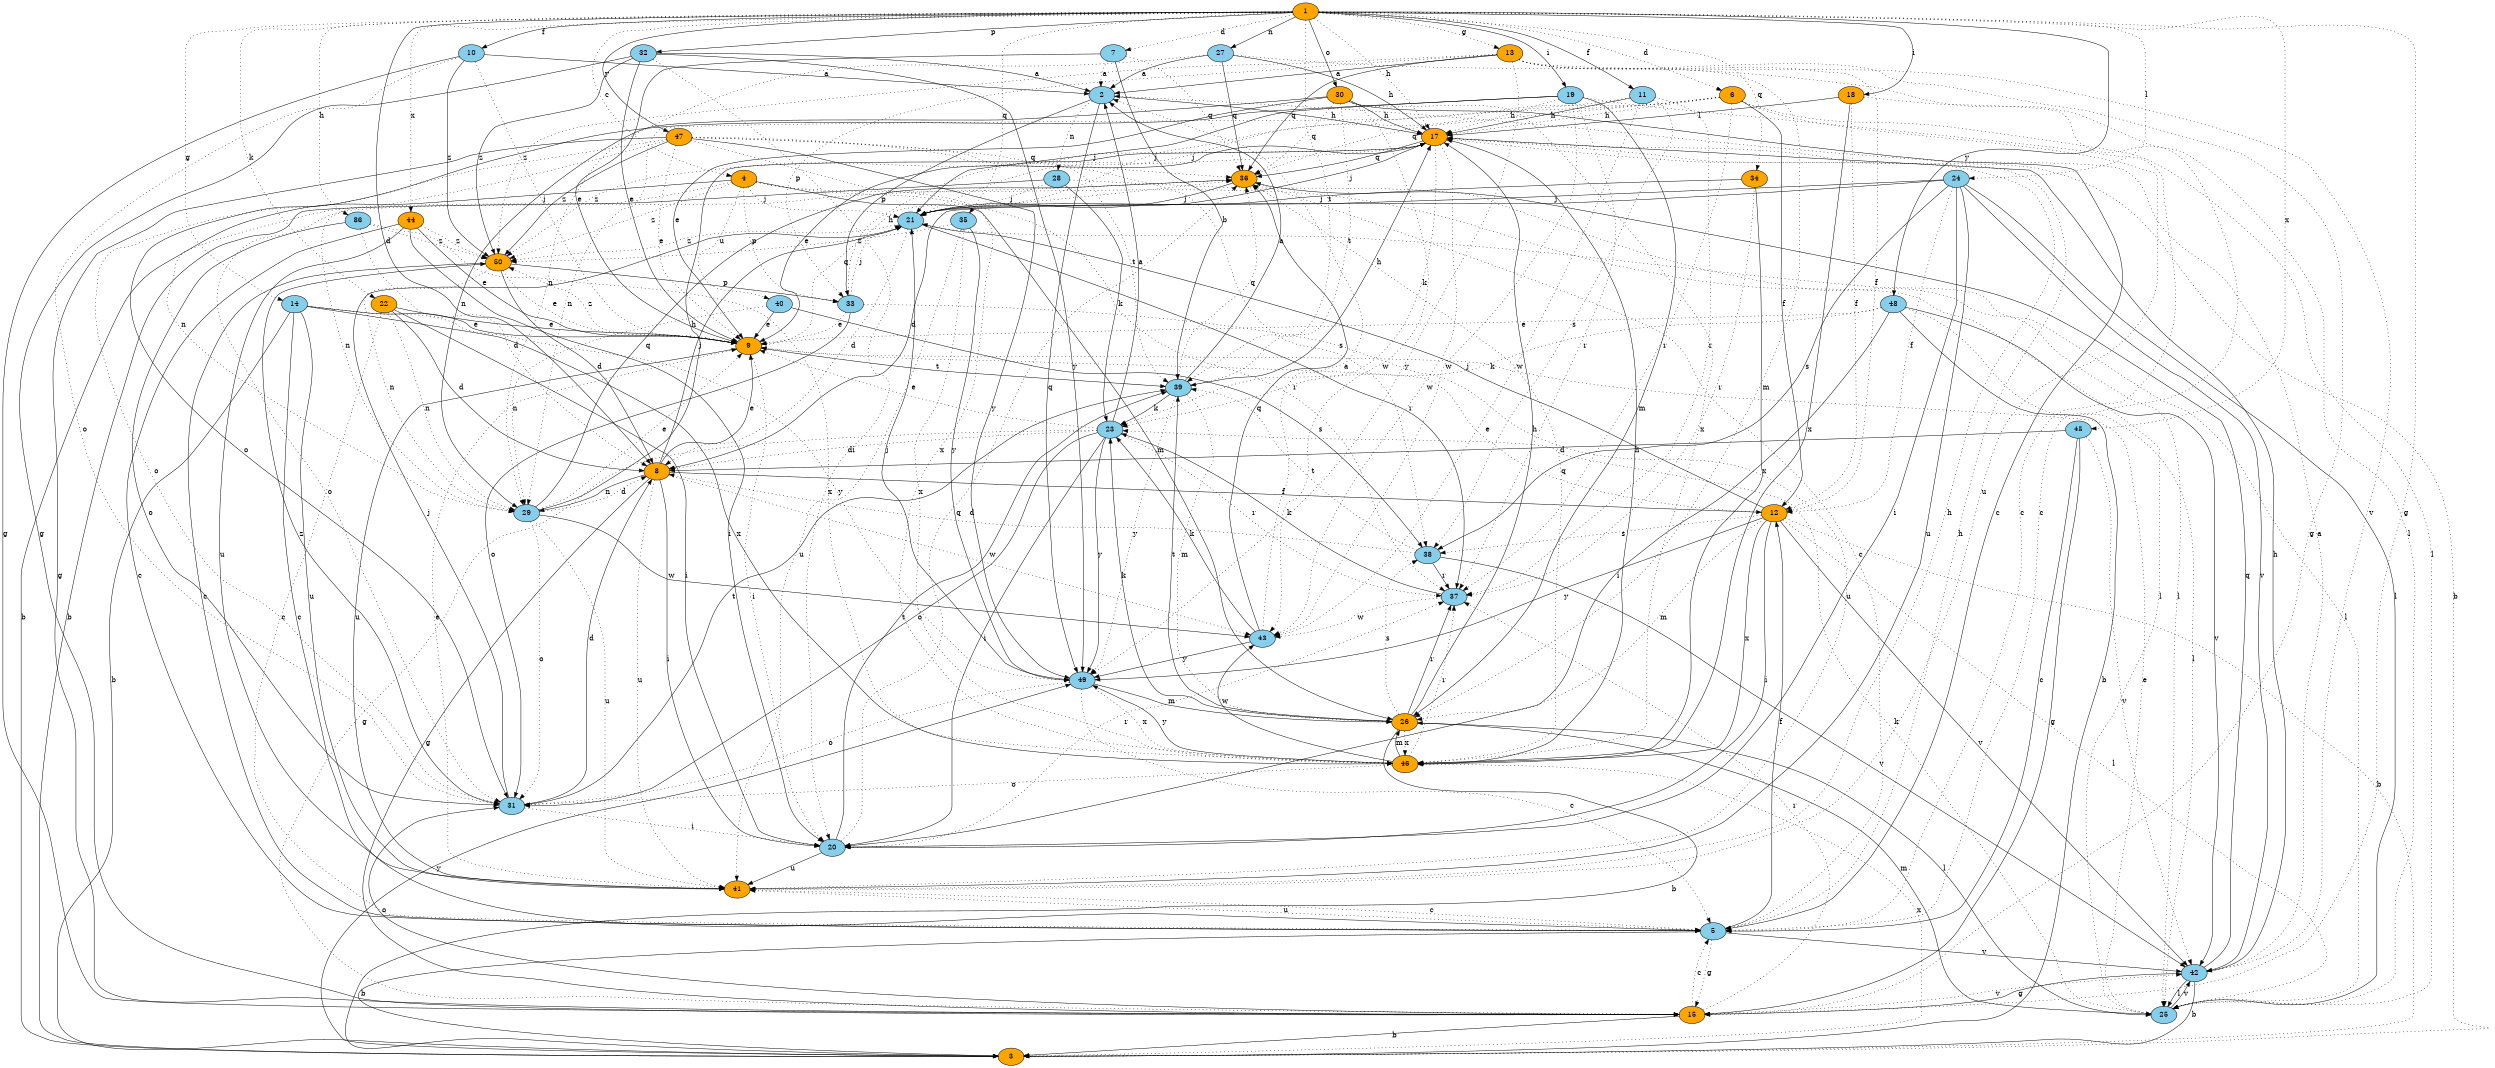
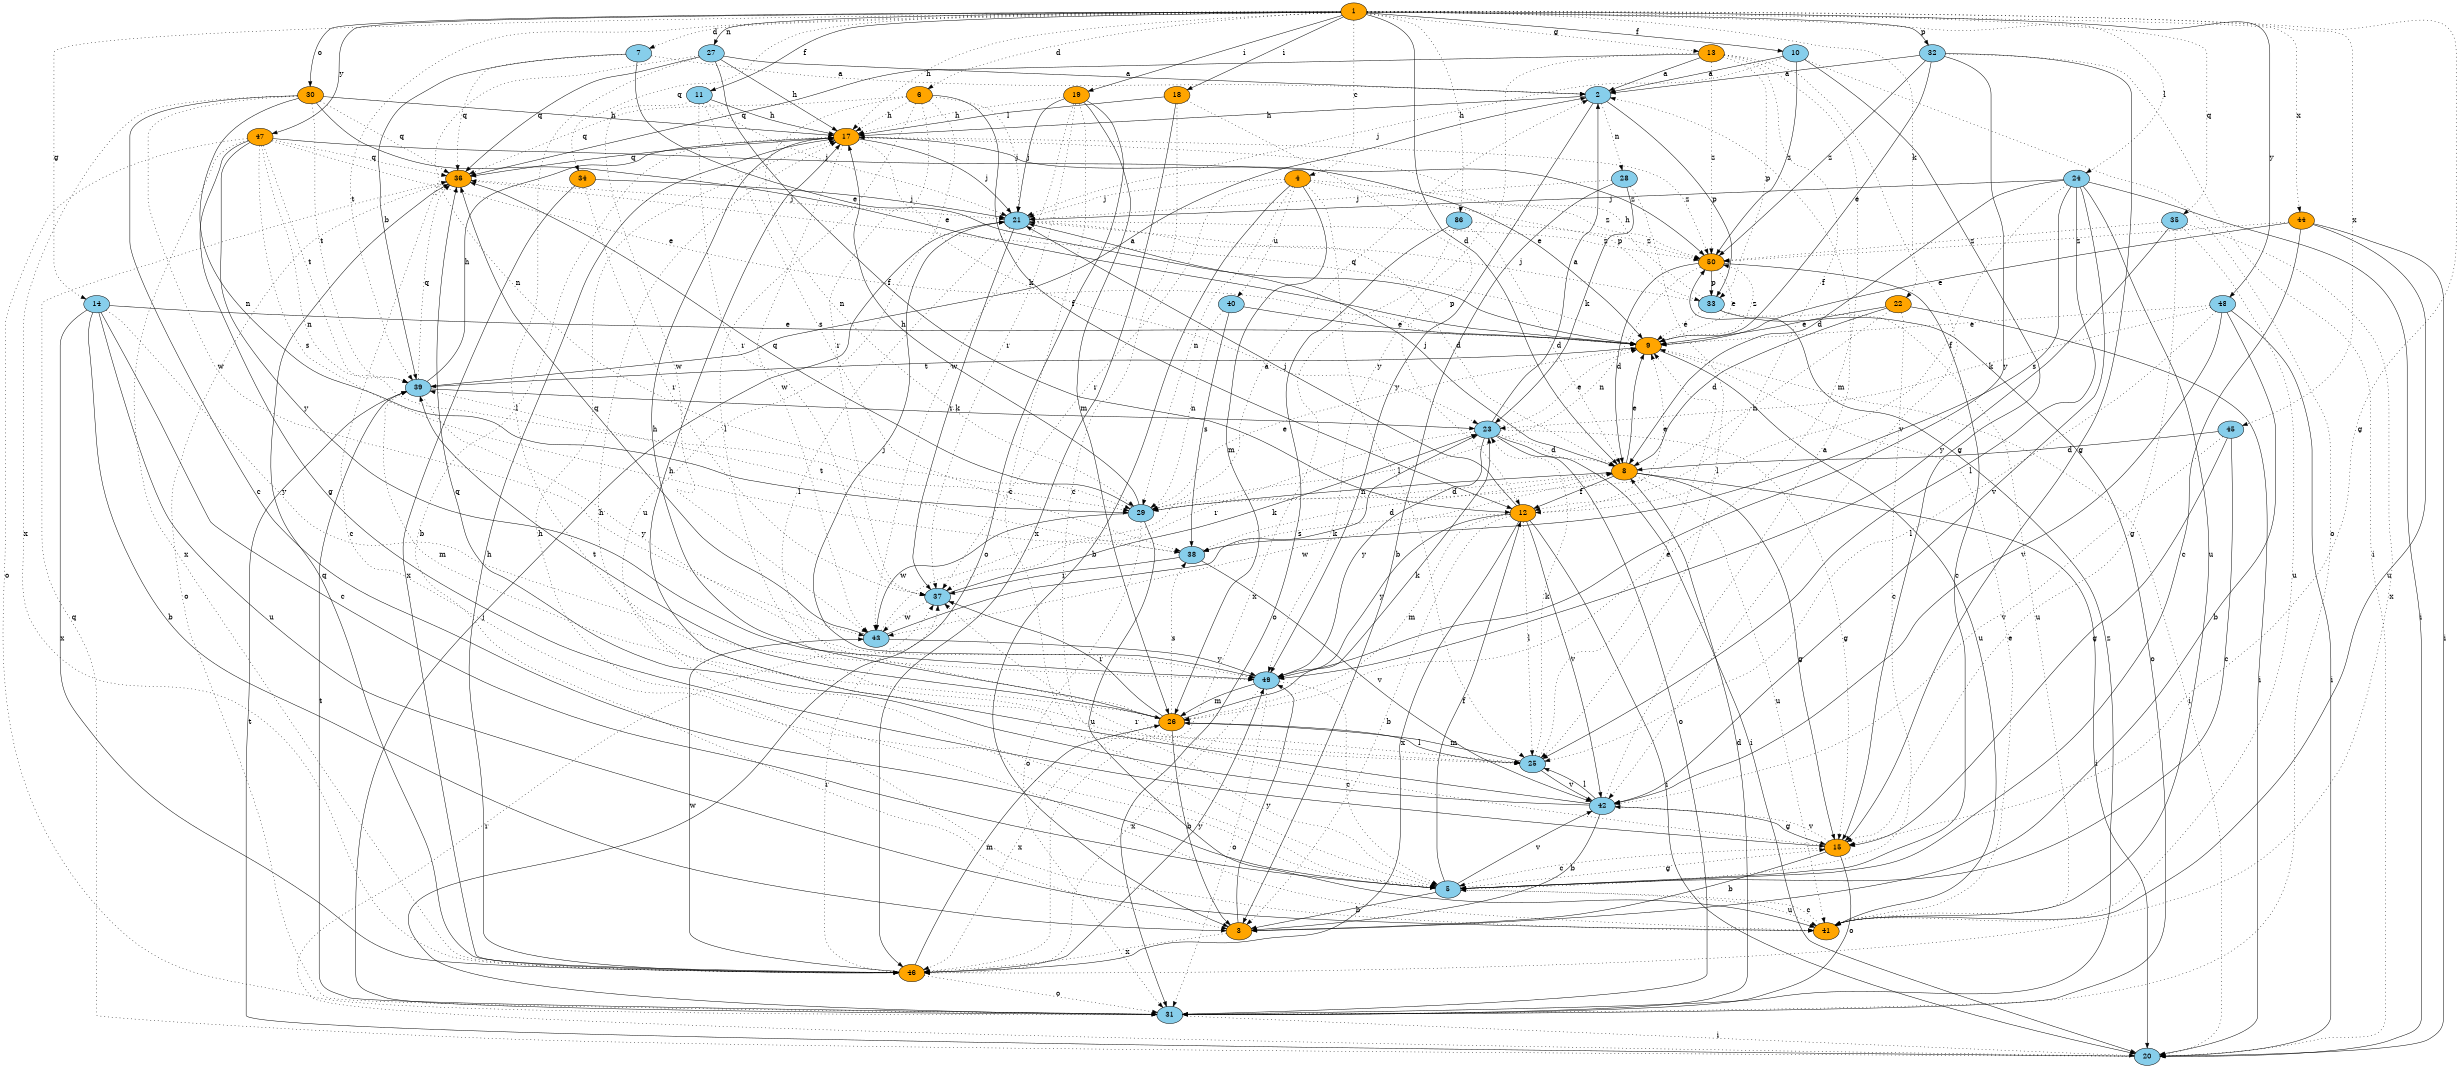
node "19": fillcolor skyblue -> orange
edge "36" -> "21": style solid -> dotted
edge "10" -> "9": now "10" -> "21"
edge "18" -> "12": label "f" -> "p"
edge "13" -> "15": now "35" -> "15"
edge "27" -> "12": added, label "f"
edge "2" -> "49": label "q" -> "y"
edge "46" -> "36": style dotted -> solid
edge "29" -> "41": style dotted -> solid
edge "20" -> "41": removed, label "u"
